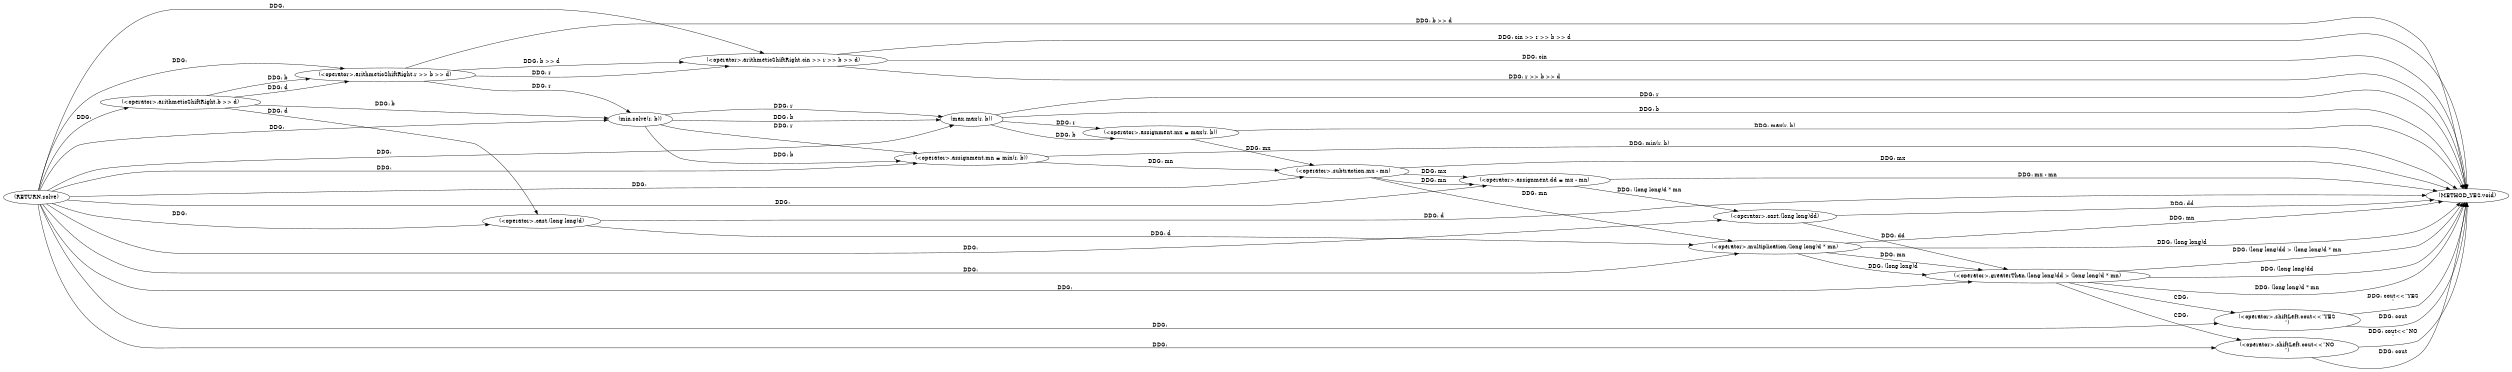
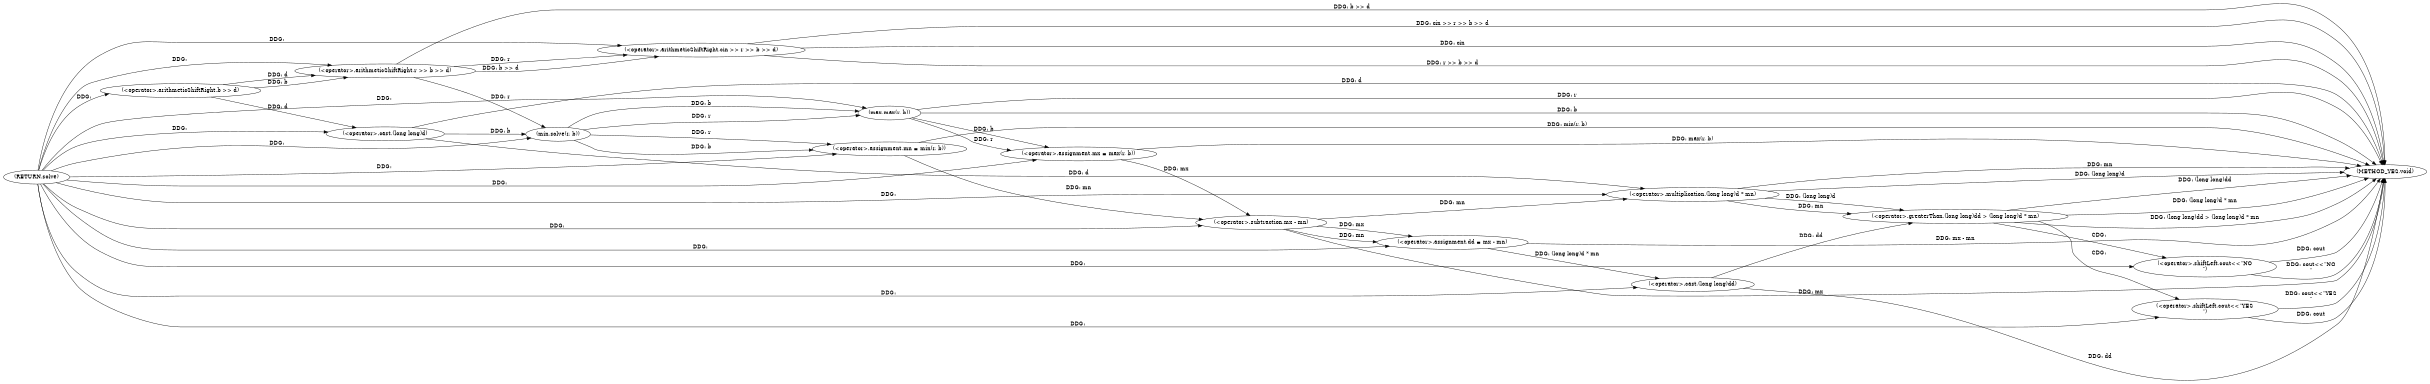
edge "(<operator>.arithmeticShiftRight,b >> d)" -> "(min,solve(r, b))": now "(<operator>.cast,(long long)d)" -> "(min,solve(r, b))"
edge "(RETURN,solve)" -> "(<operator>.greaterThan,(long long)dd > (long long)d * mn)": now "(RETURN,solve)" -> "(<operator>.assignment,mx = max(r, b))"
